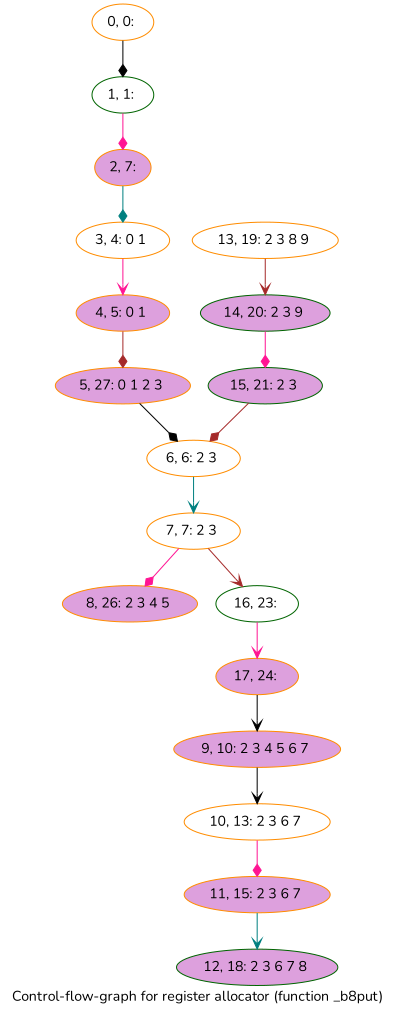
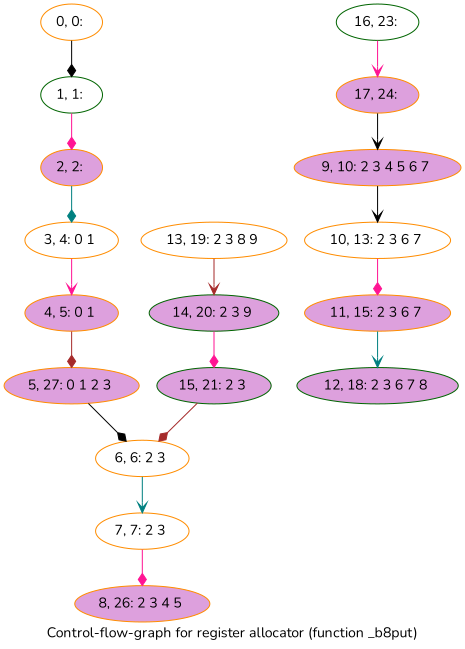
node "2, 7:": label "2, 7:" -> "2, 2:"
edge "7, 7: 2 3" -> "16, 23:": removed
